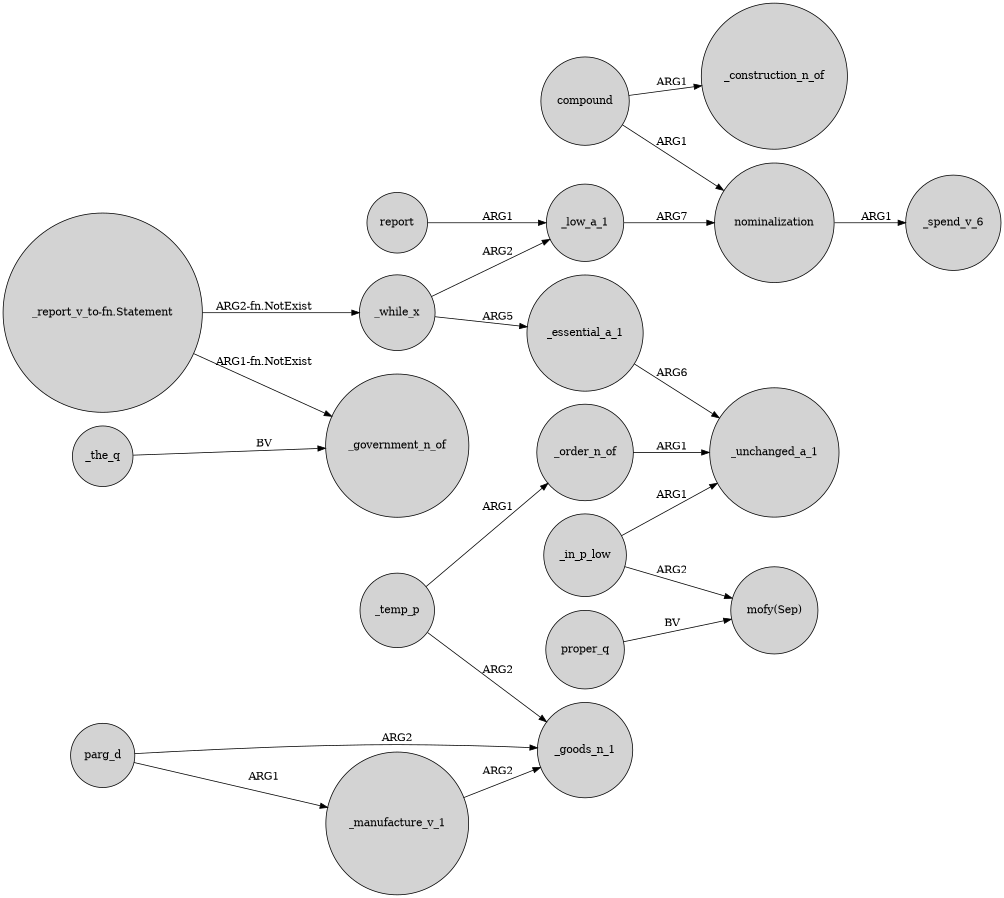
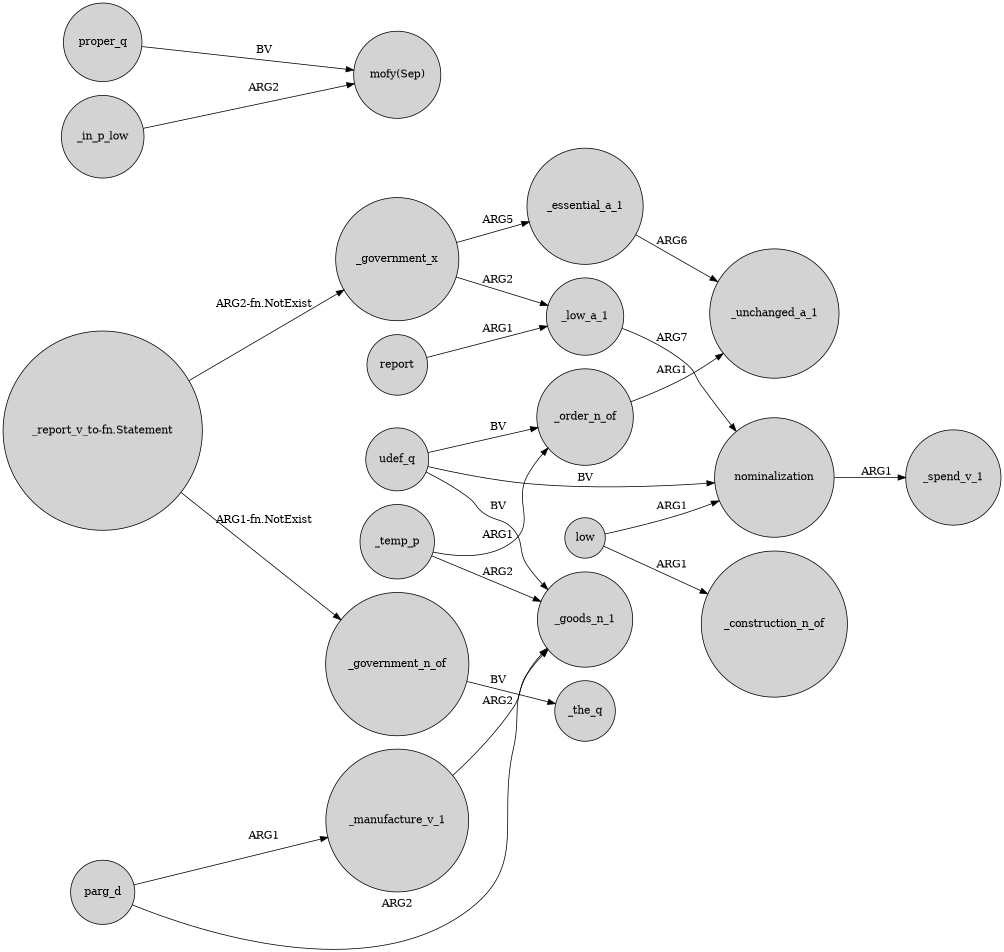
node "compound": label "compound" -> "low"
node "_spend_v_6": label "_spend_v_6" -> "_spend_v_1"
node "_while_x": label "_while_x" -> "_government_x"
edge "_the_q" -> "_government_n_of": reversed
node "udef_q": added
edge "_in_p_low" -> "_unchanged_a_1": removed, label "ARG1"
